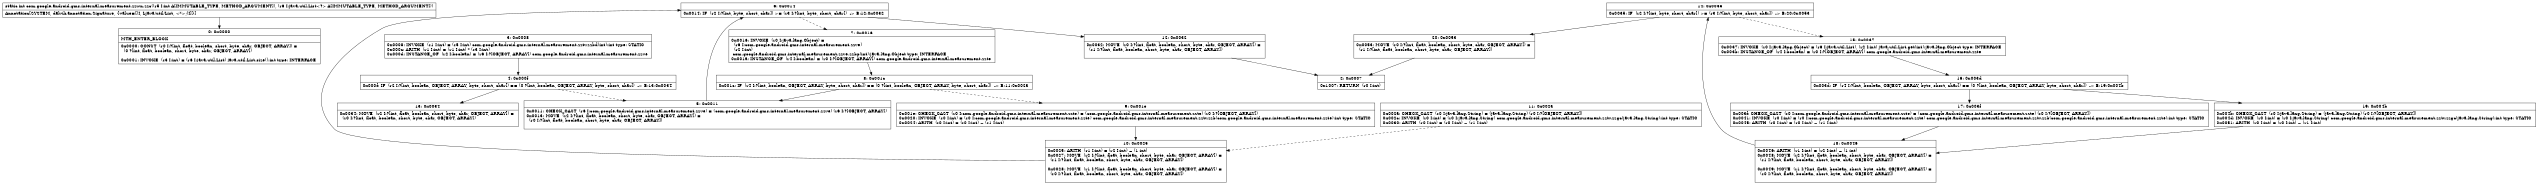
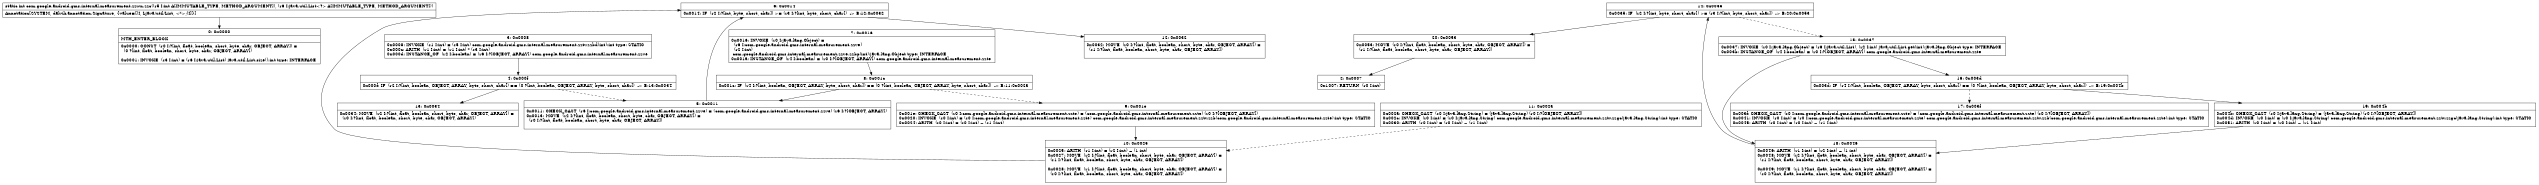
edge "6: 0x0014" -> "7: 0x0016": removed
edge "12: 0x0032" -> "2: 0x0007": removed
edge "16: 0x003d" -> "17: 0x003f": style solid -> dashed
edge "17: 0x003f" -> "18: 0x0046": now "15: 0x0037" -> "18: 0x0046"
